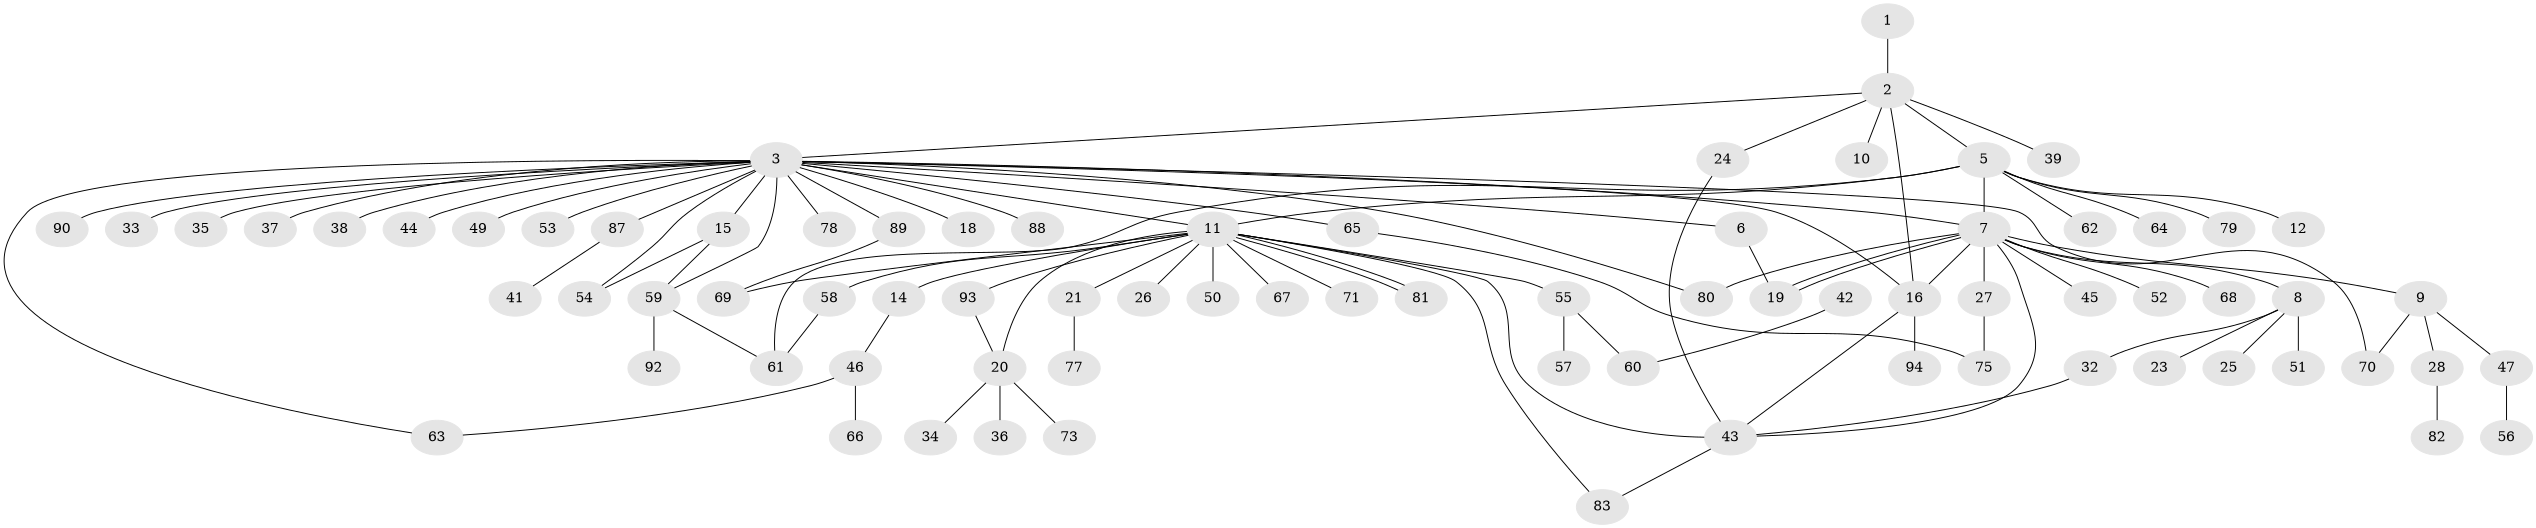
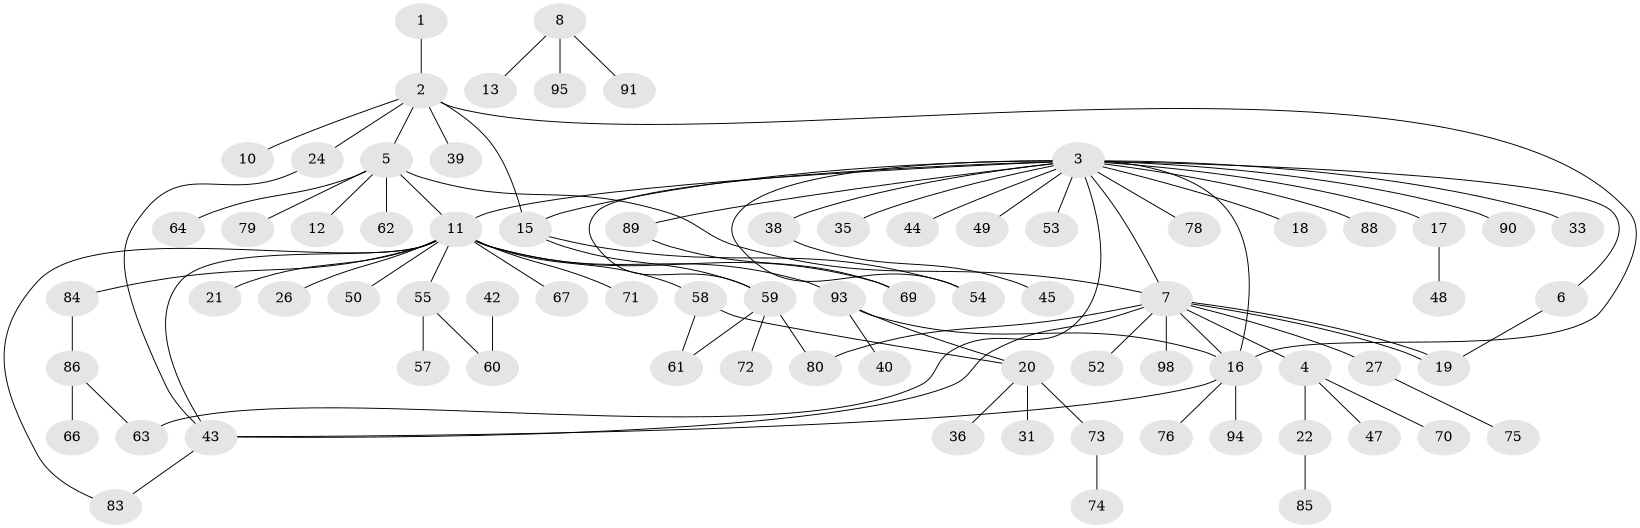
edge "2" -- "3": now "2" -- "15"
edge "5" -- "61": removed
edge "3" -- "70": removed
edge "3" -- "80": now "59" -- "80"
node "37": removed
node "87": label "87" -> "17"
node "65": removed
edge "7" -- "8": removed
edge "7" -- "45": now "38" -- "45"
edge "11" -- "20": now "58" -- "20"
node "41": label "41" -> "48"
node "14": label "14" -> "84"
node "81": removed
node "68": label "68" -> "98"
node "9": label "9" -> "4"
edge "93" -- "16": added
node "92": label "92" -> "72"
node "46": label "46" -> "86"
node "40": added
node "77": removed
node "32": removed
node "23": label "23" -> "13"
node "25": label "25" -> "95"
node "51": label "51" -> "91"
node "28": label "28" -> "22"
node "34": label "34" -> "31"
node "76": added
node "82": label "82" -> "85"
node "56": removed
node "74": added
